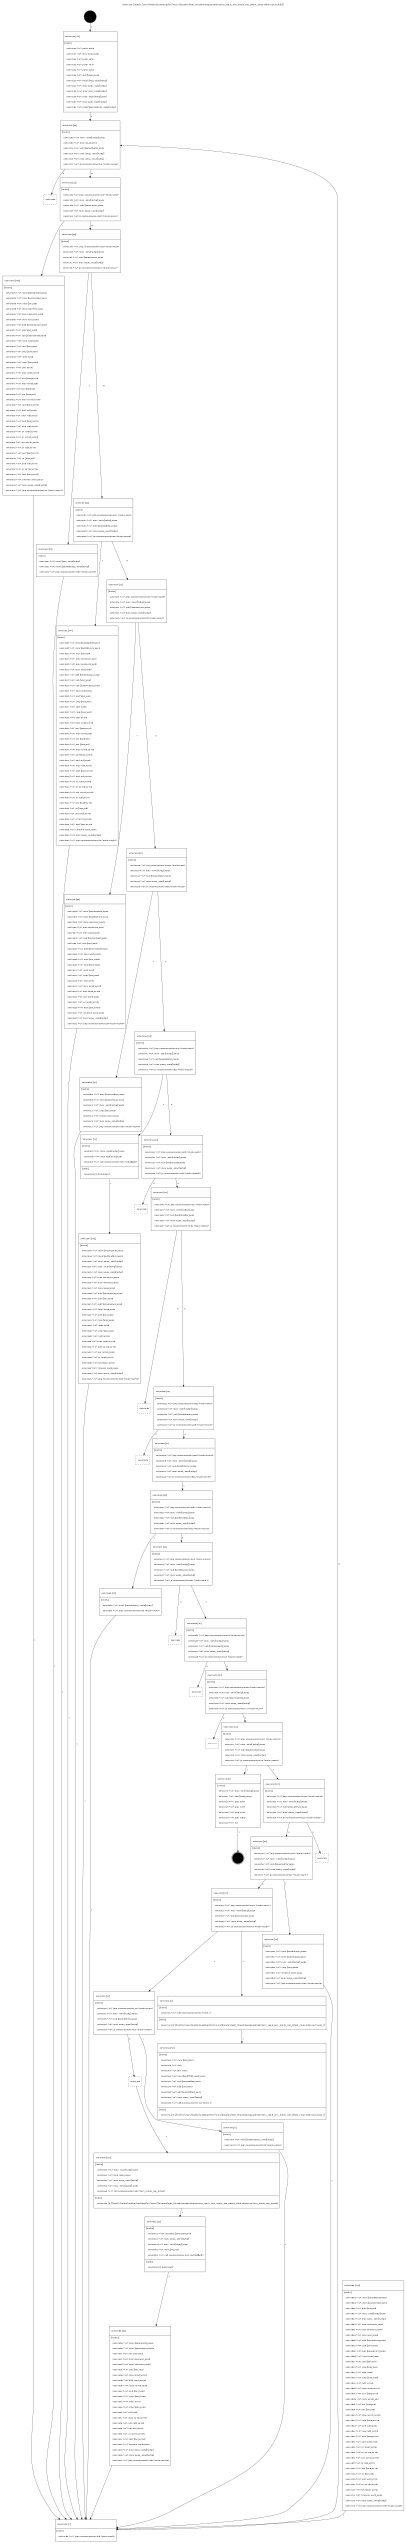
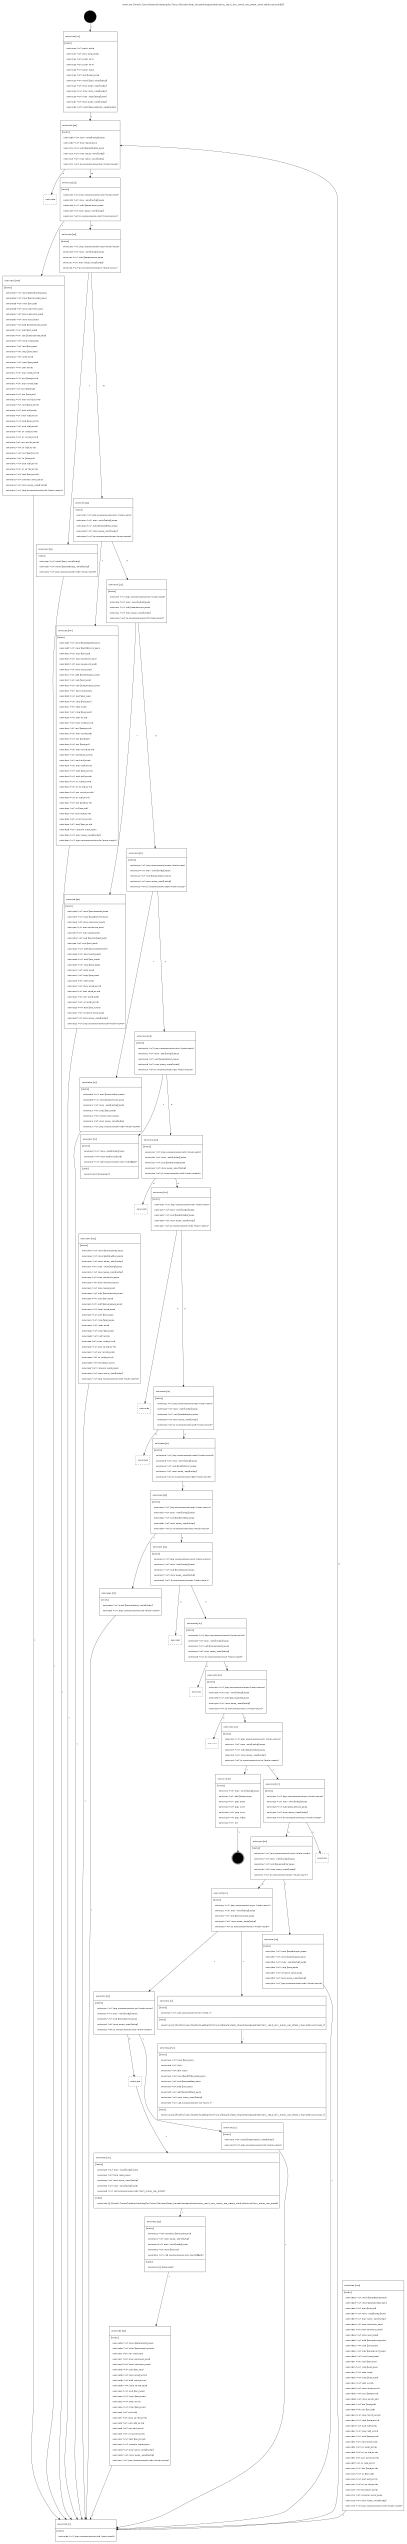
edge "0x401837 [13]" -> "0x401844 [102]": removed, label "1"
